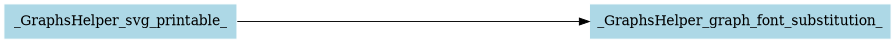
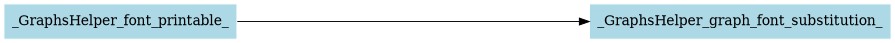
node "_GraphsHelper_svg_printable_": label "_GraphsHelper_svg_printable_" -> "_GraphsHelper_font_printable_"
